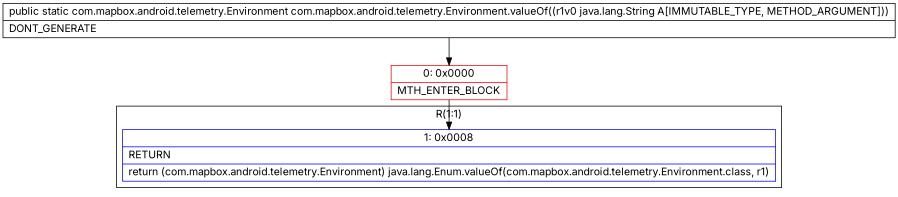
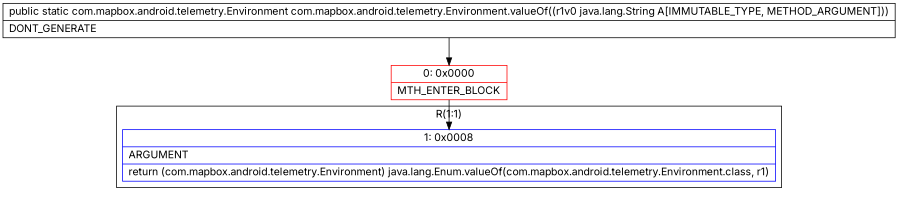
node "1: 0x0008": text "RETURN" -> "ARGUMENT"
